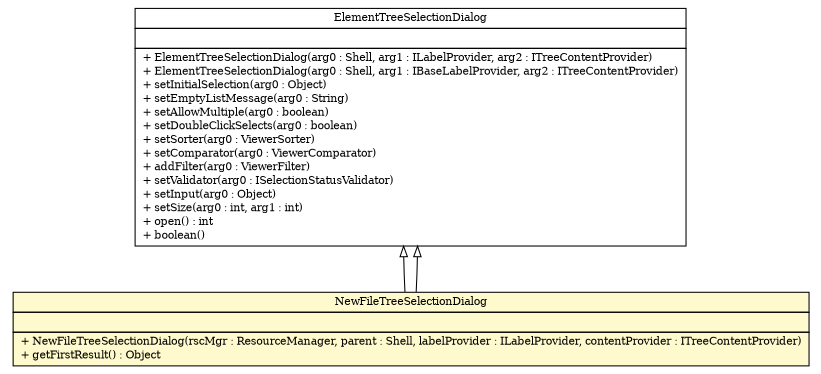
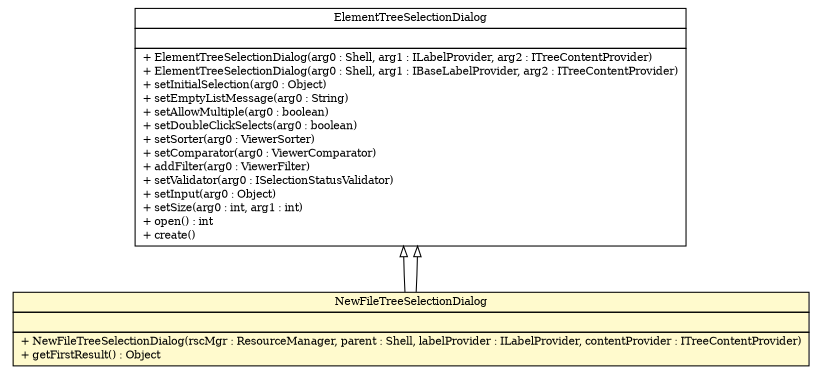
node "ElementTreeSelectionDialog": text "+ boolean()" -> "+ create()"
